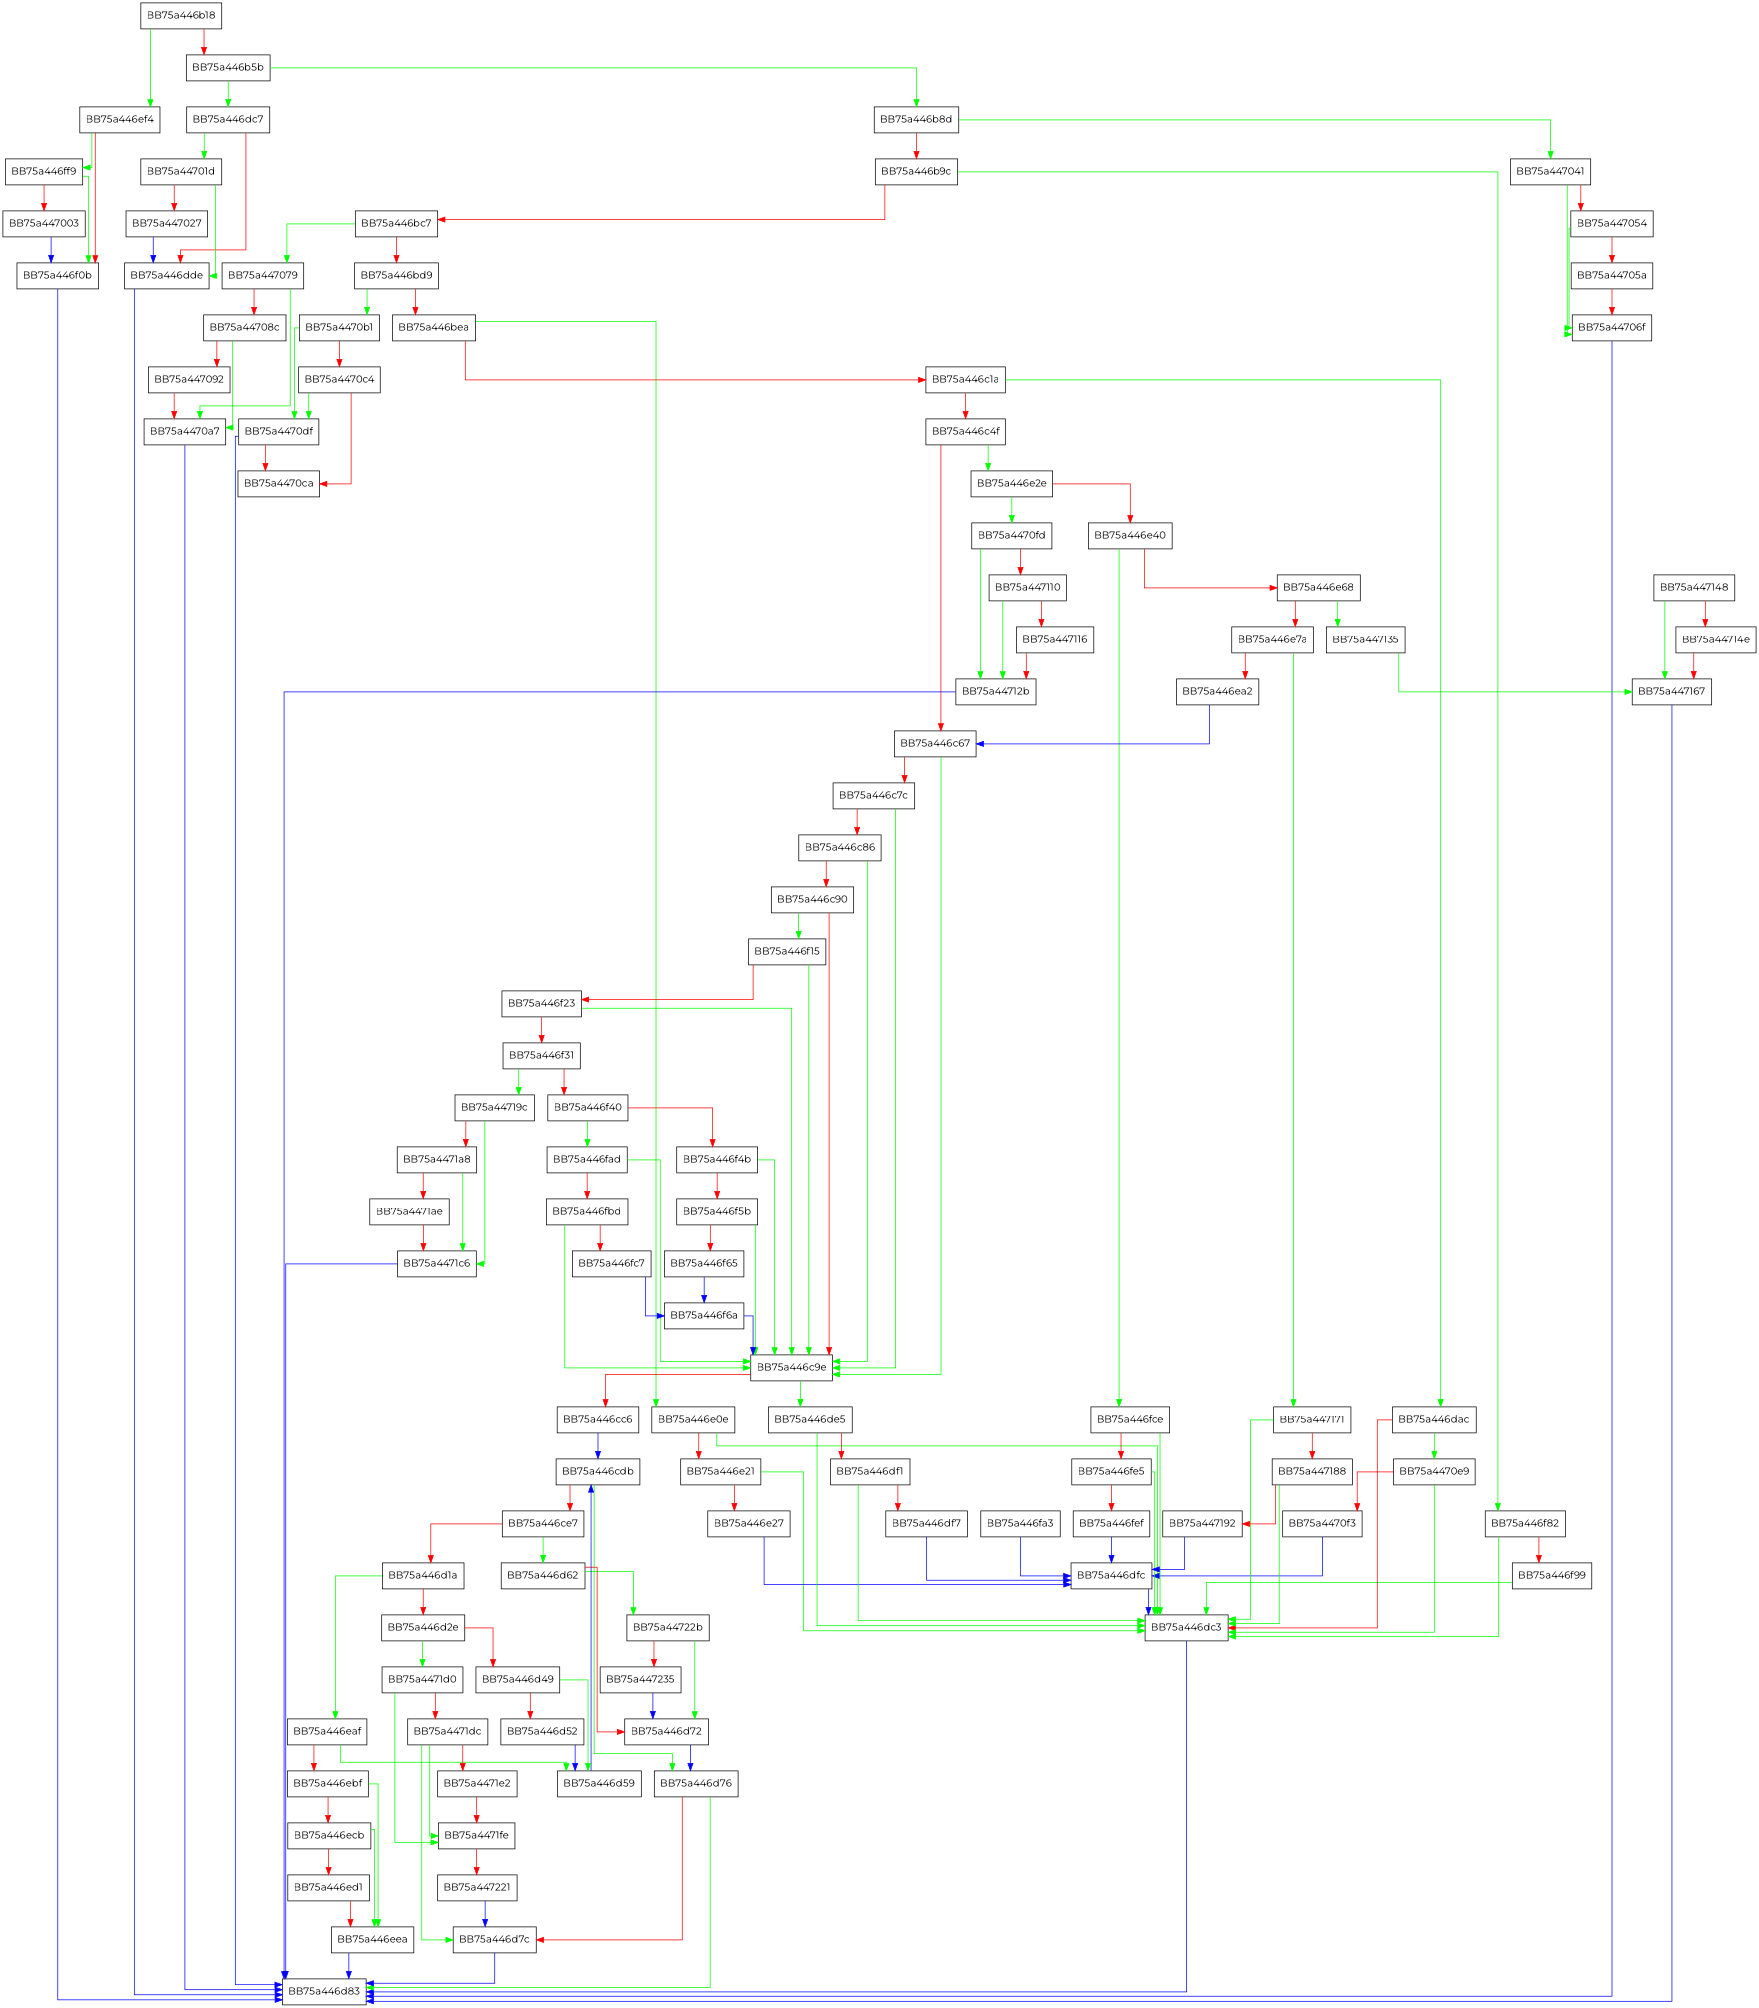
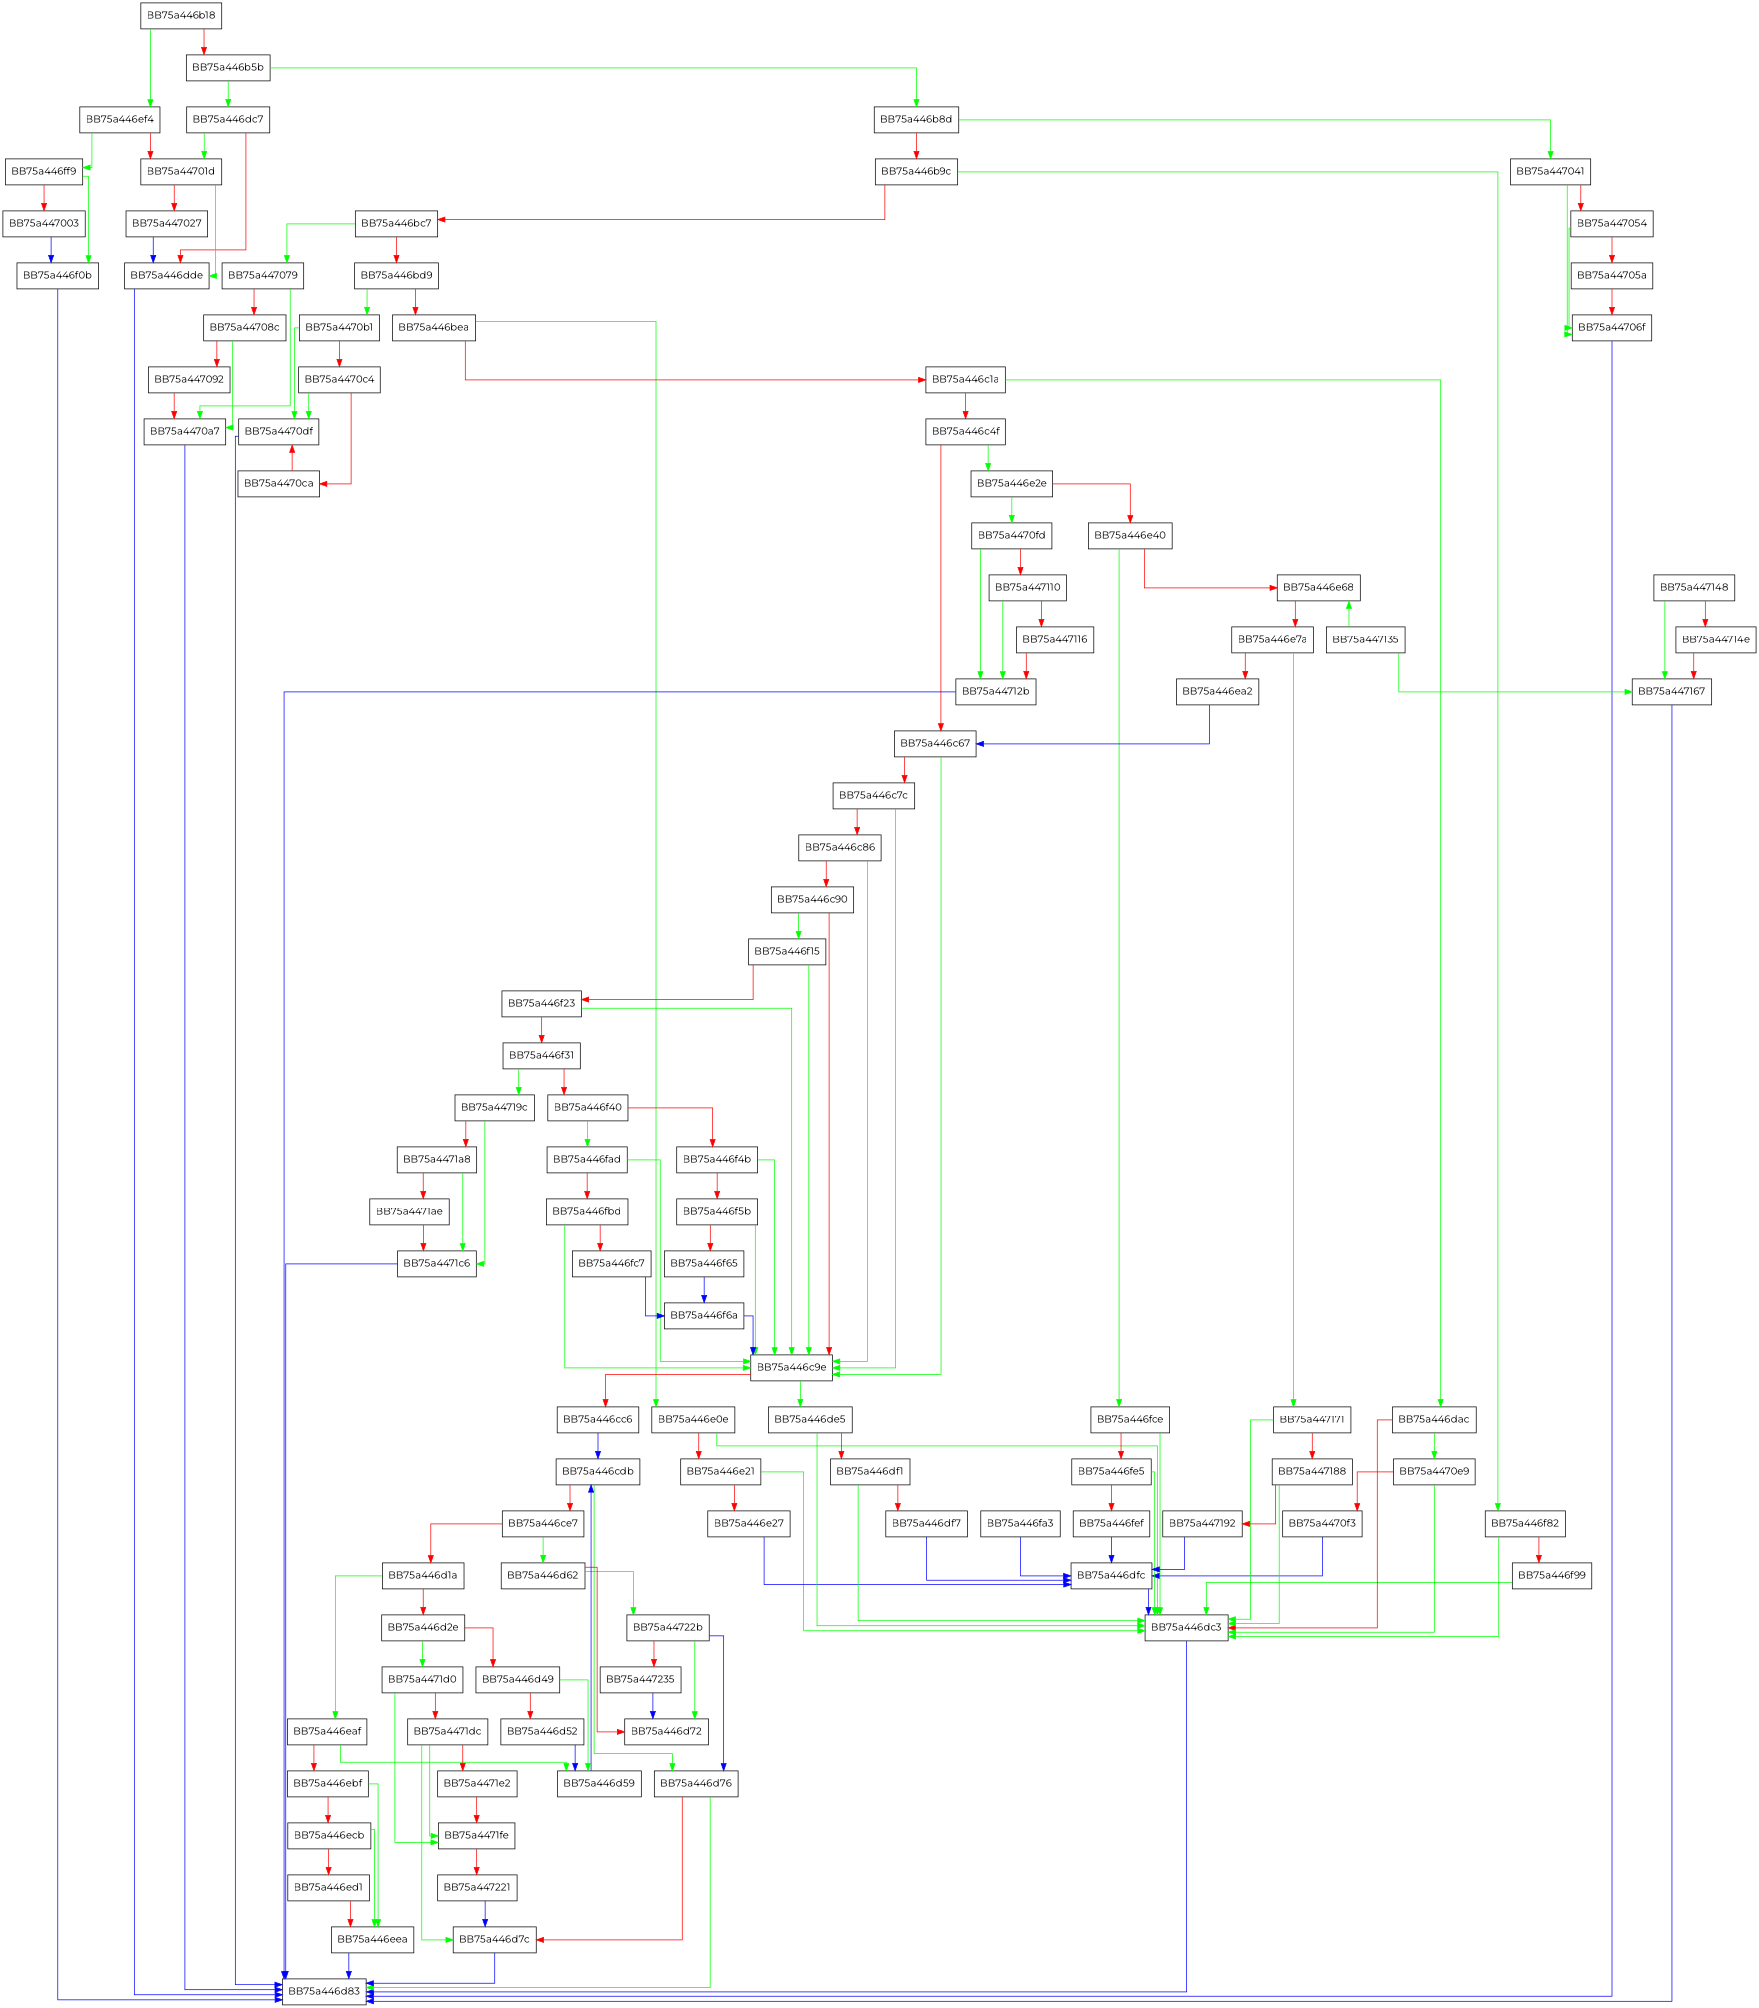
edge "BB75a446ef4" -> "BB75a446f0b": now "BB75a446ef4" -> "BB75a44701d"
edge "BB75a4470df" -> "BB75a4470ca": reversed
edge "BB75a446e68" -> "BB75a447135": reversed
edge "BB75a446d72" -> "BB75a446d76": now "BB75a44722b" -> "BB75a446d76"
